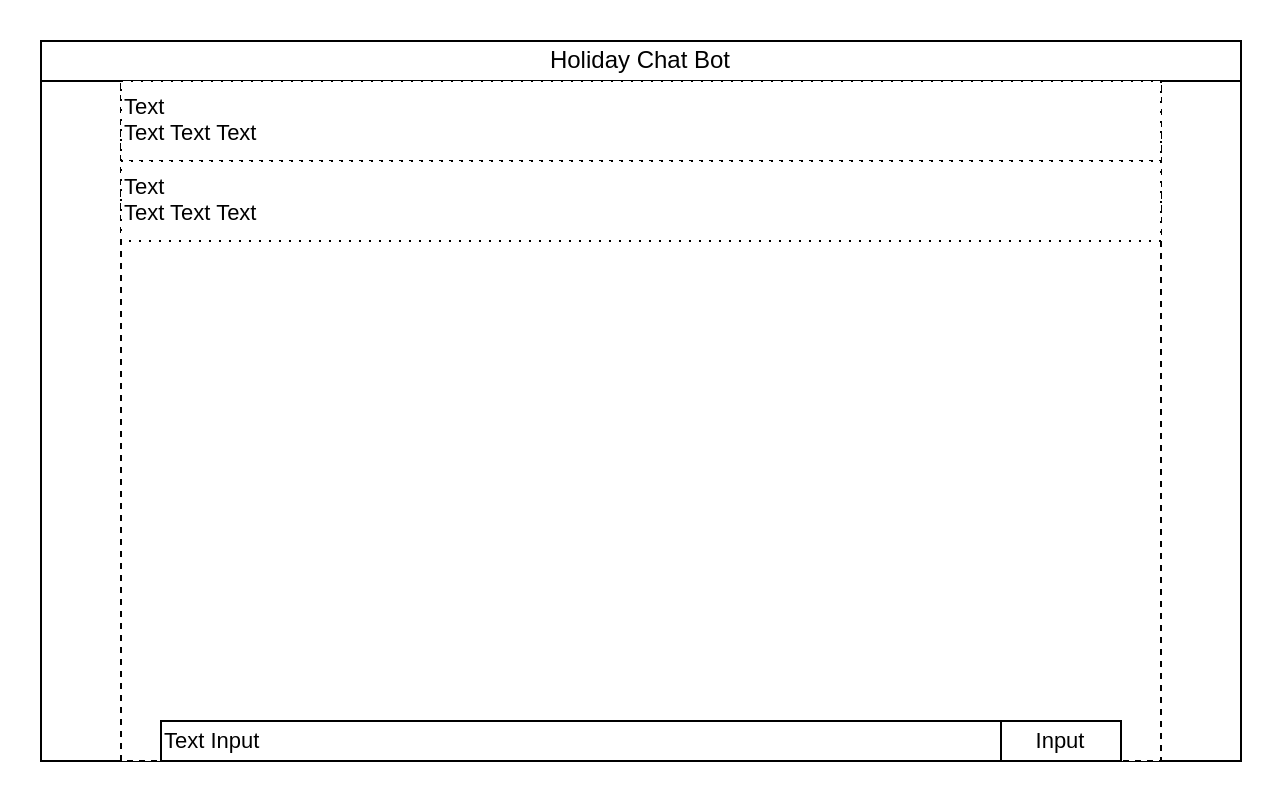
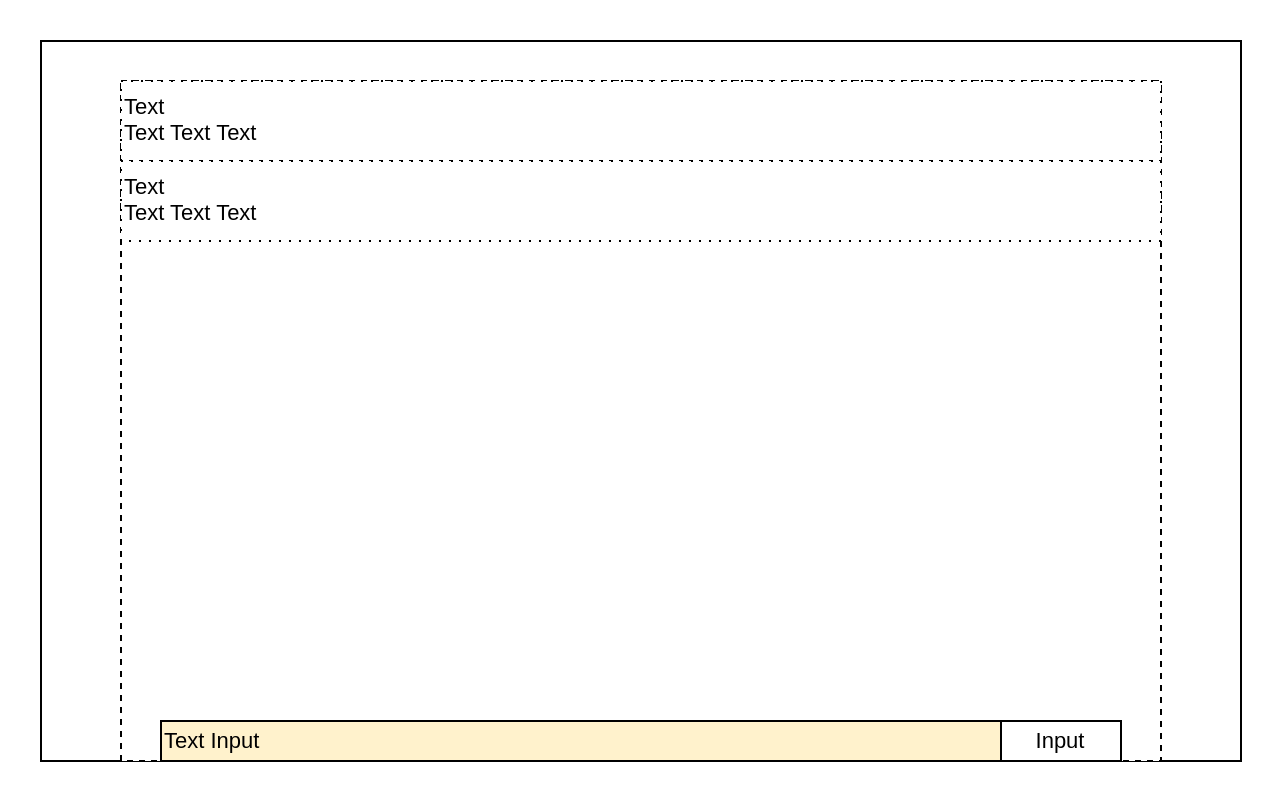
node "Holiday Chat Bot": removed
node "Text Input": fillcolor #ffffff -> #fff2cc
